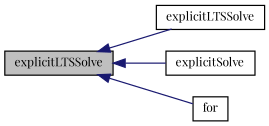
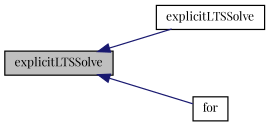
node "explicitSolve": removed
